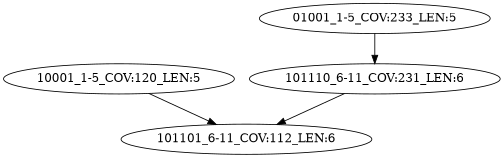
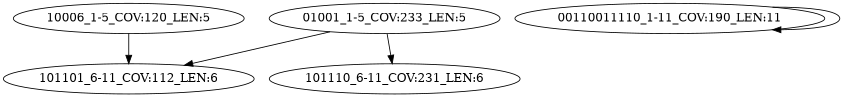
node "00110011110_1-11_COV:190_LEN:11": added
node "10001_1-5_COV:120_LEN:5": label "10001_1-5_COV:120_LEN:5" -> "10006_1-5_COV:120_LEN:5"
edge "101110_6-11_COV:231_LEN:6" -> "101101_6-11_COV:112_LEN:6": now "01001_1-5_COV:233_LEN:5" -> "101101_6-11_COV:112_LEN:6"
